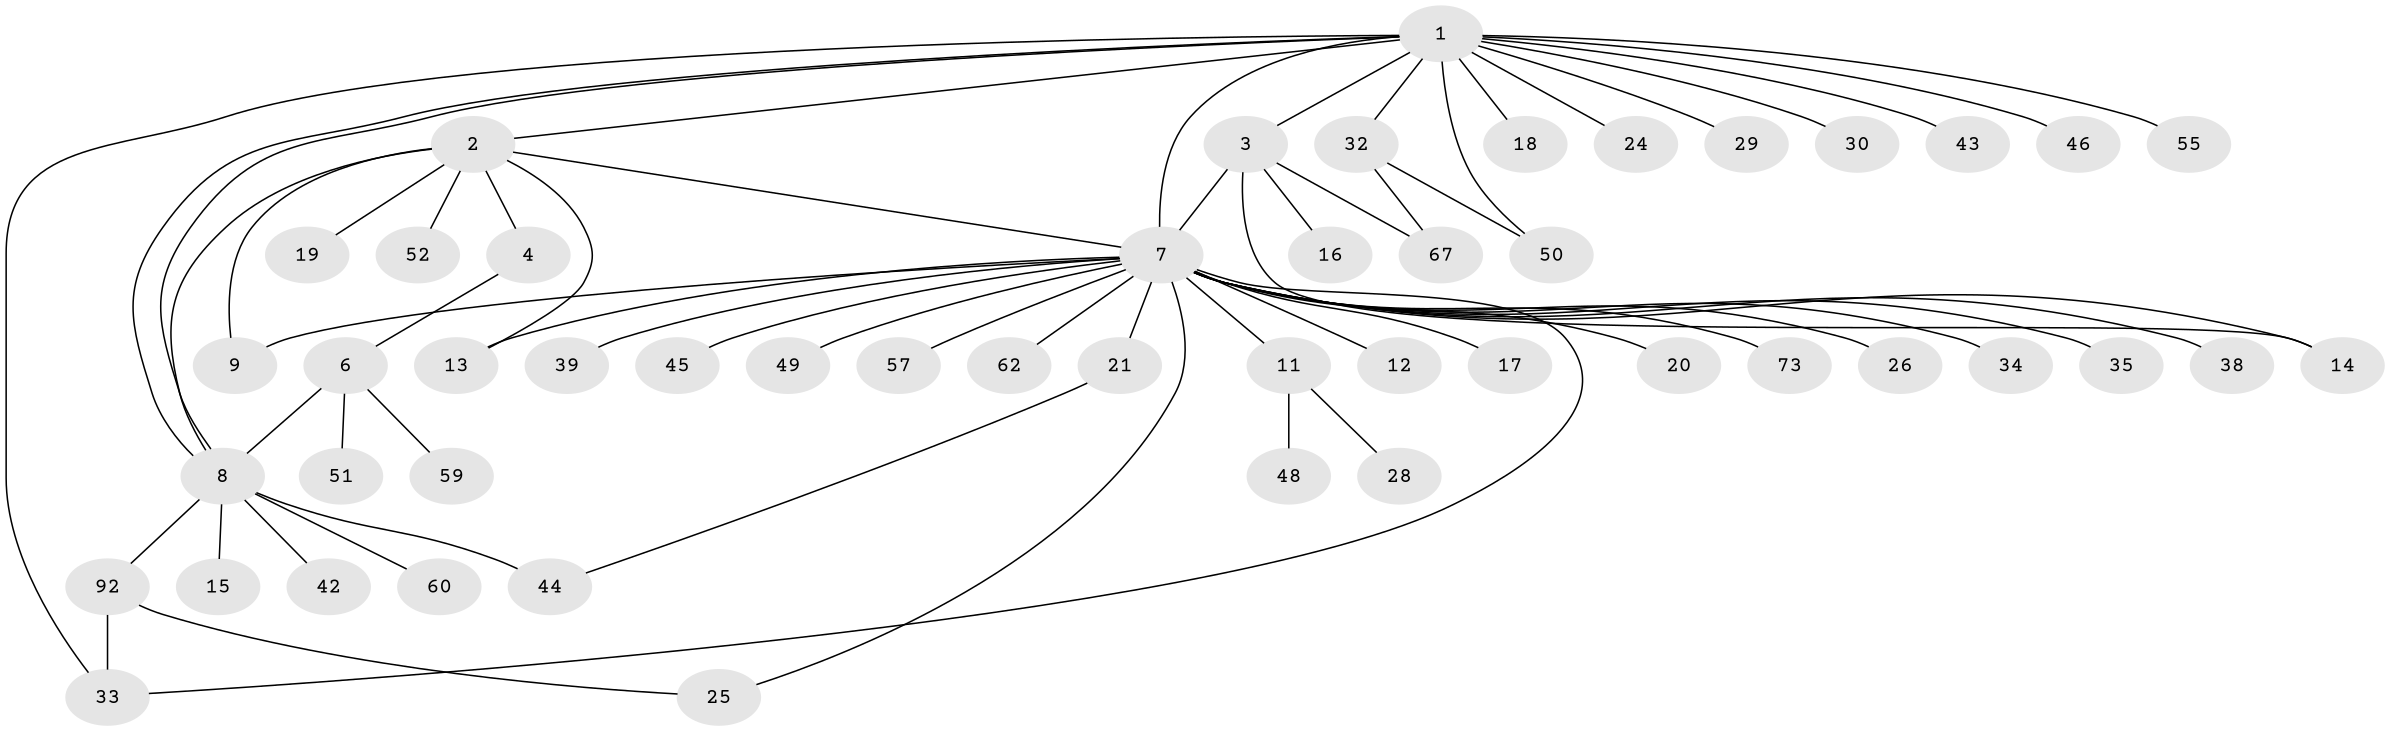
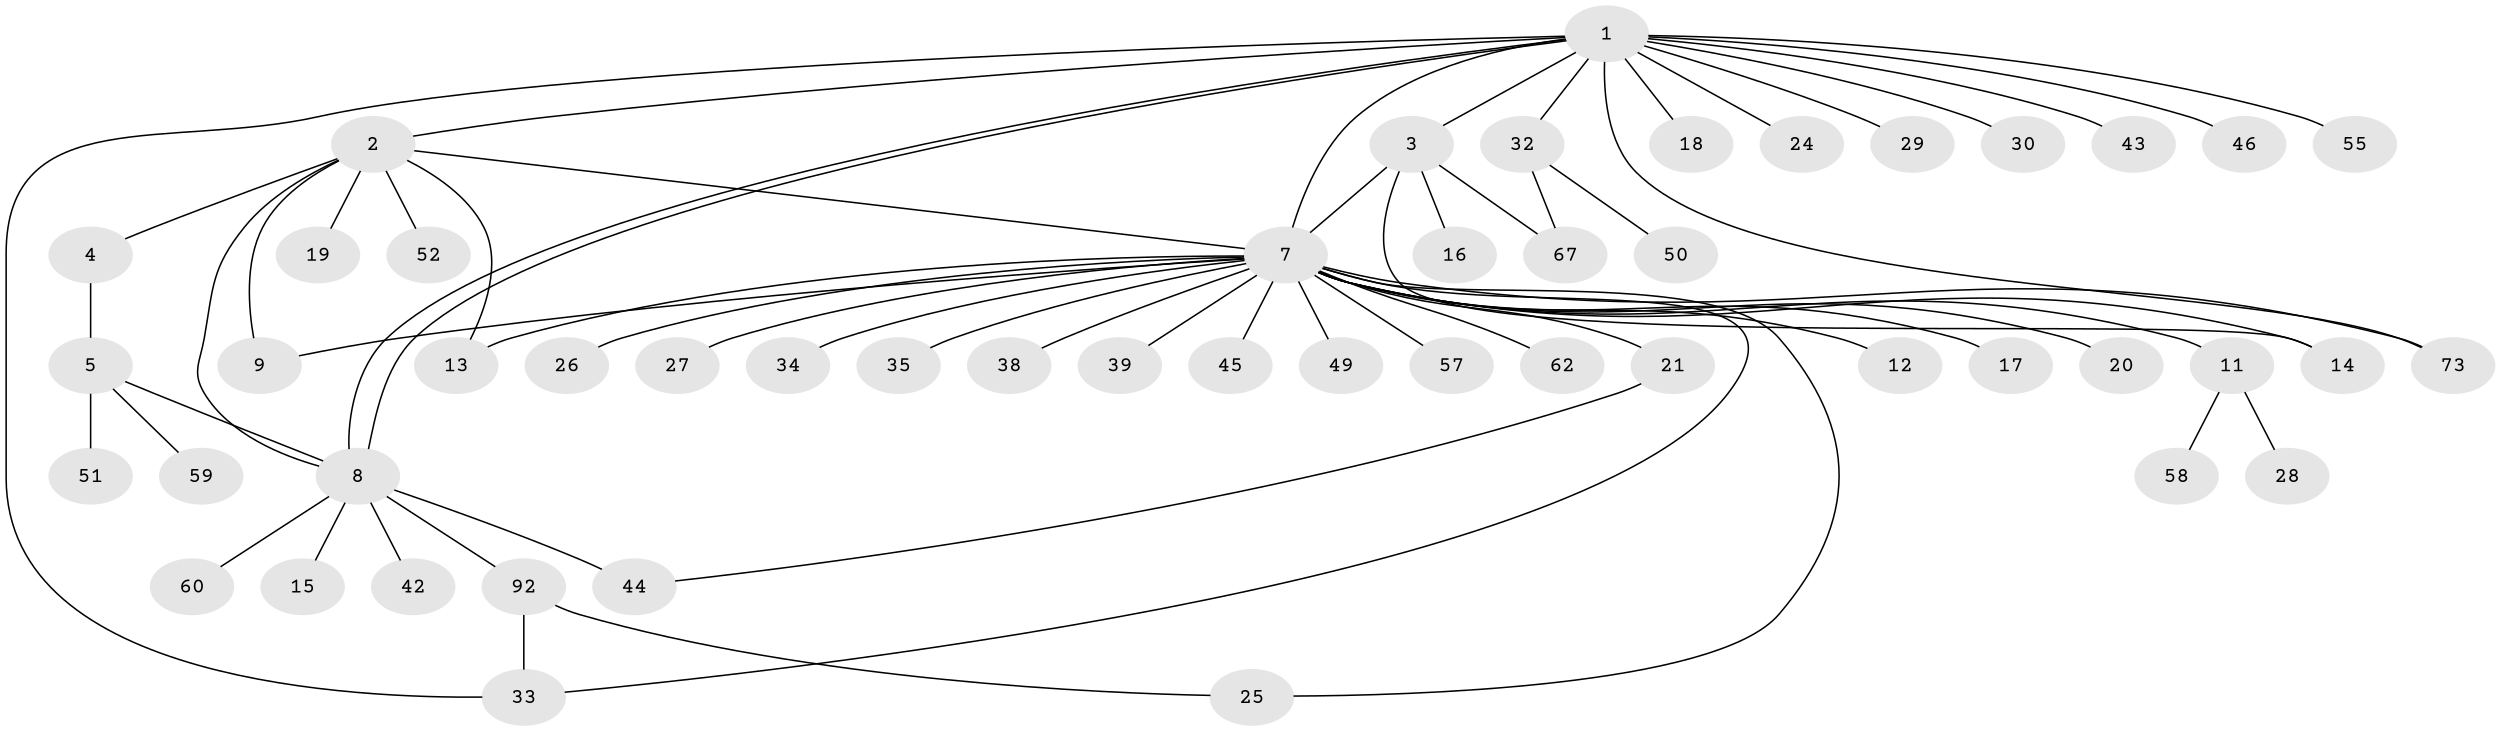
edge "1" -- "50": now "1" -- "73"
node "6": label "6" -> "5"
node "27": added
node "48": label "48" -> "58"
